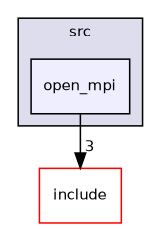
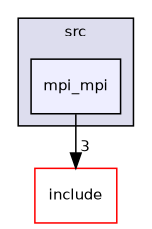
node "open_mpi": label "open_mpi" -> "mpi_mpi"
